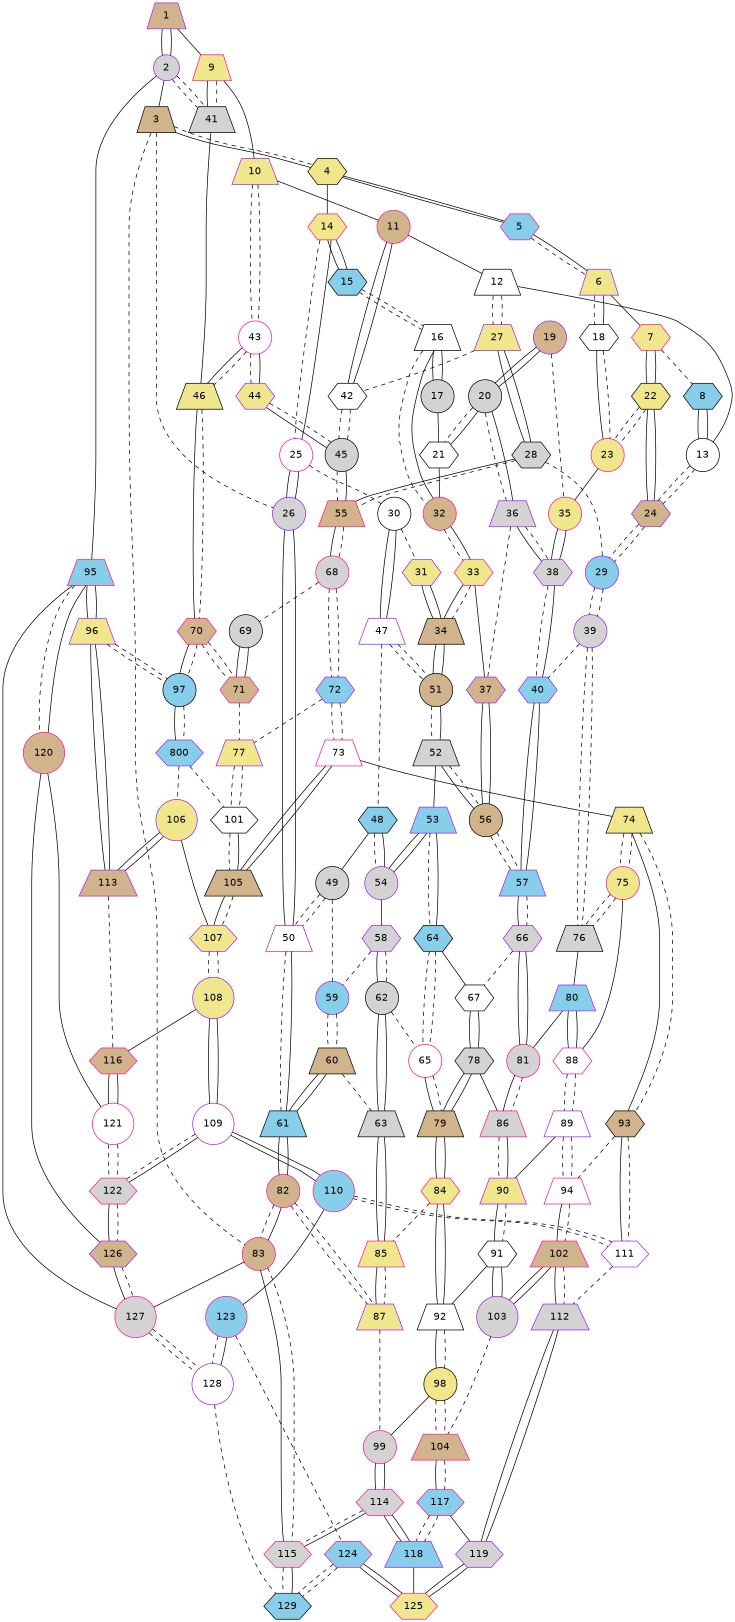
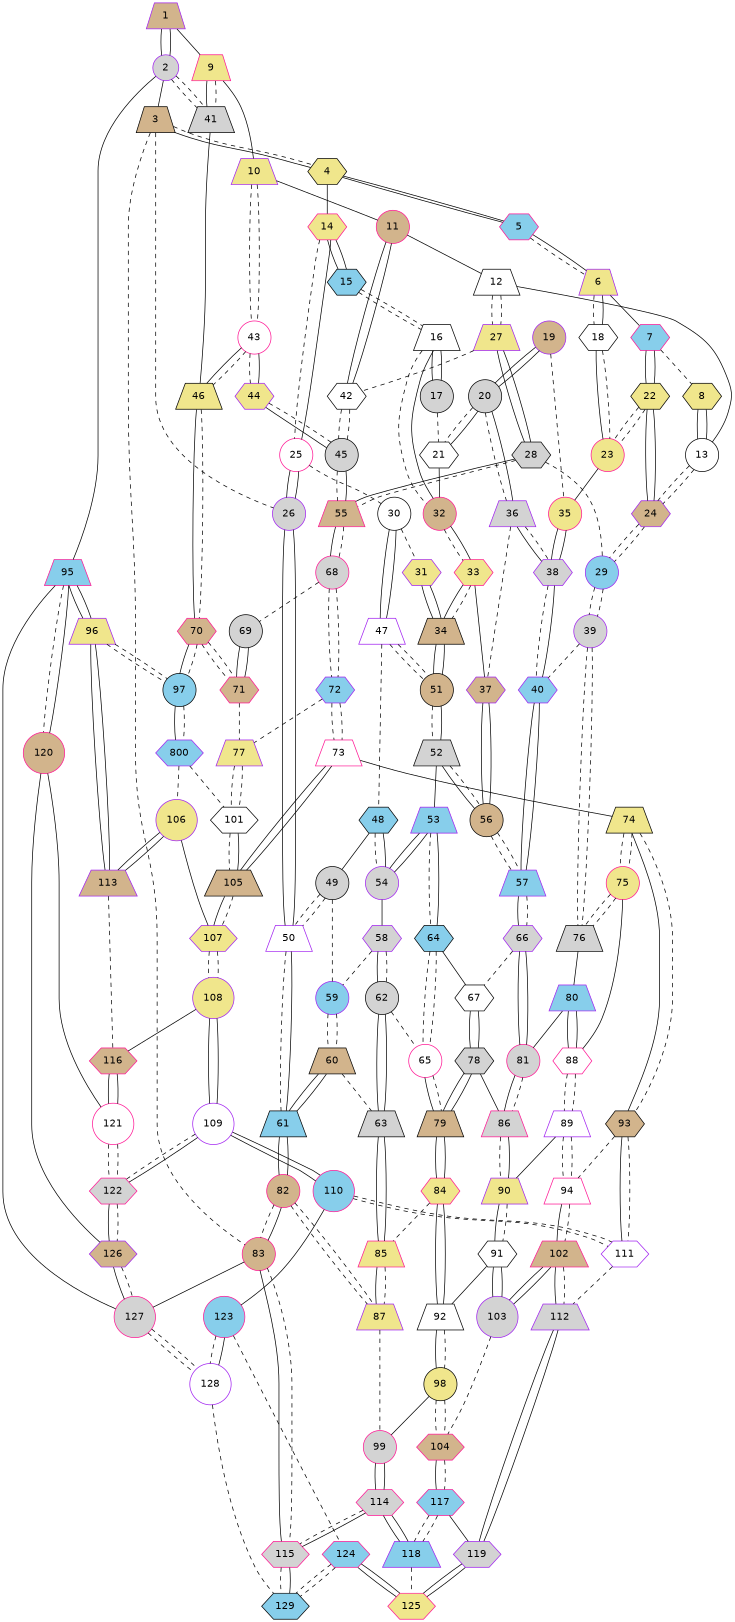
node "7": fillcolor khaki -> skyblue
node "8": fillcolor skyblue -> khaki
edge "17" -- "21": style solid -> dashed
node "104": shape trapezium -> hexagon
edge "118" -- "125": style solid -> dashed
